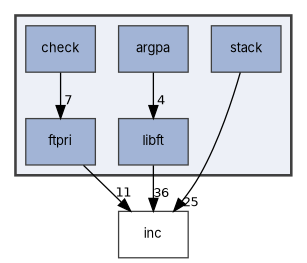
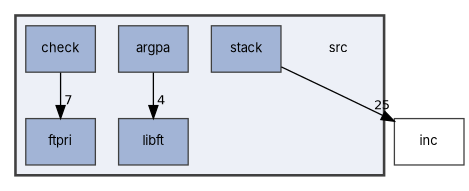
node "src": added
edge "ftpri" -> "inc": removed
edge "libft" -> "inc": removed
